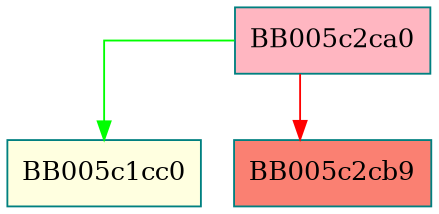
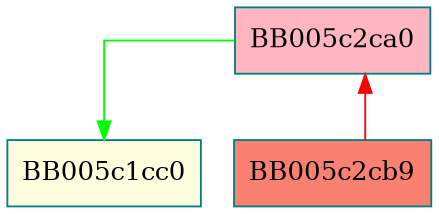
edge "BB005c2ca0" -> "BB005c2cb9": reversed
